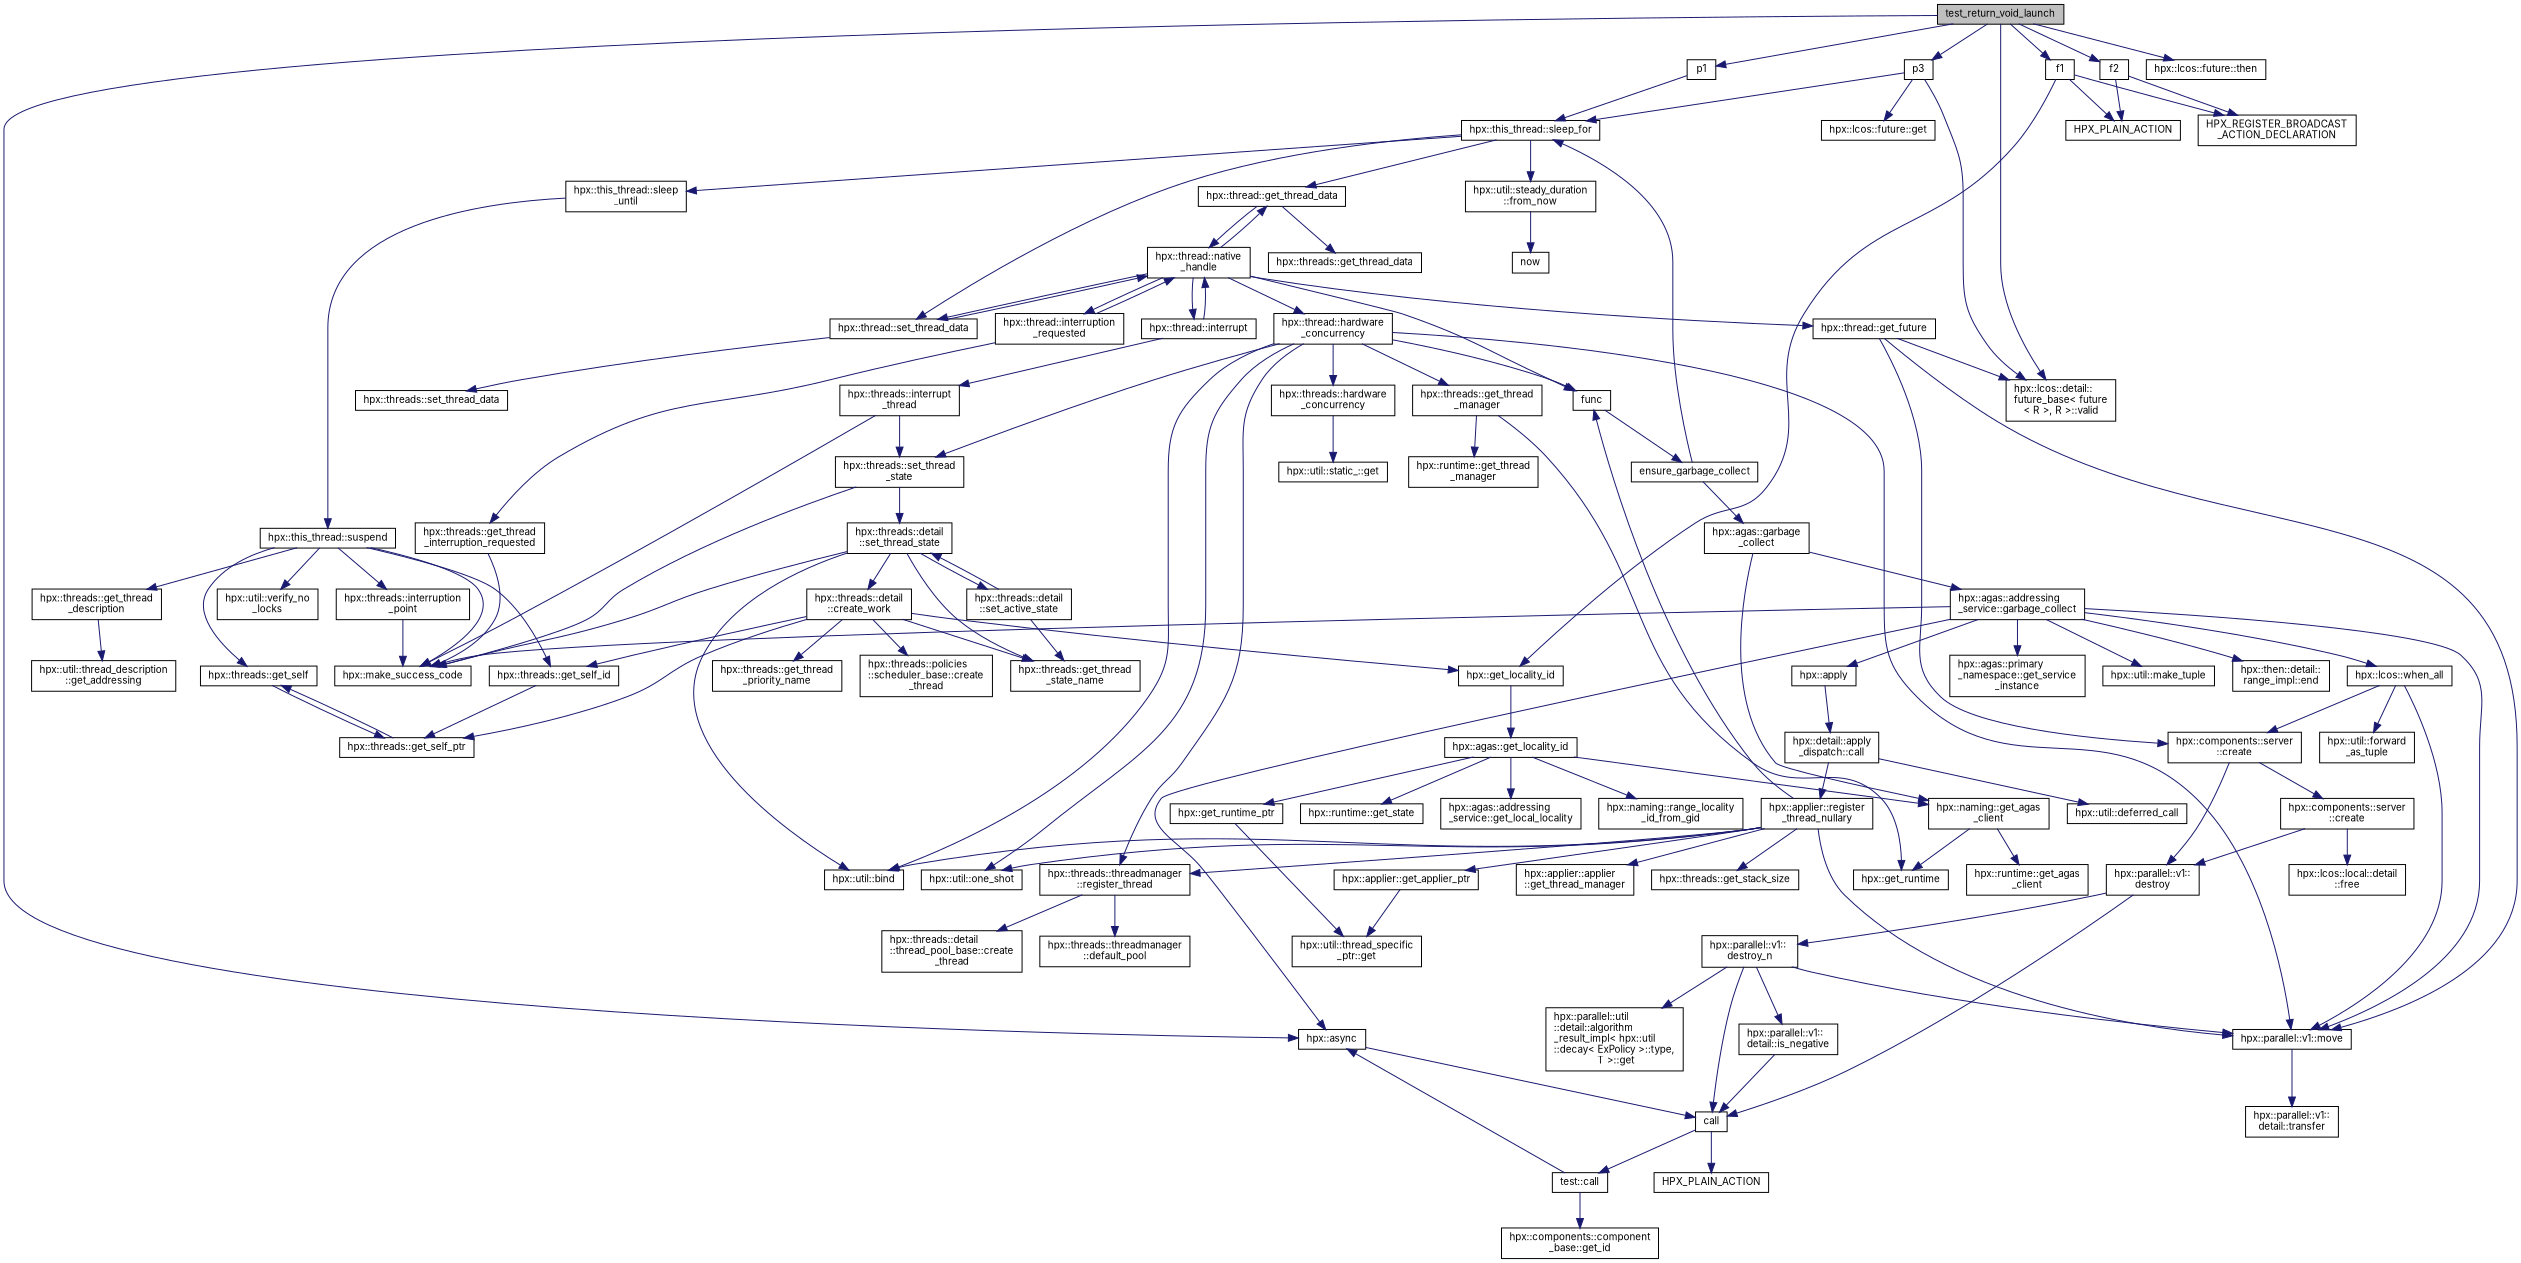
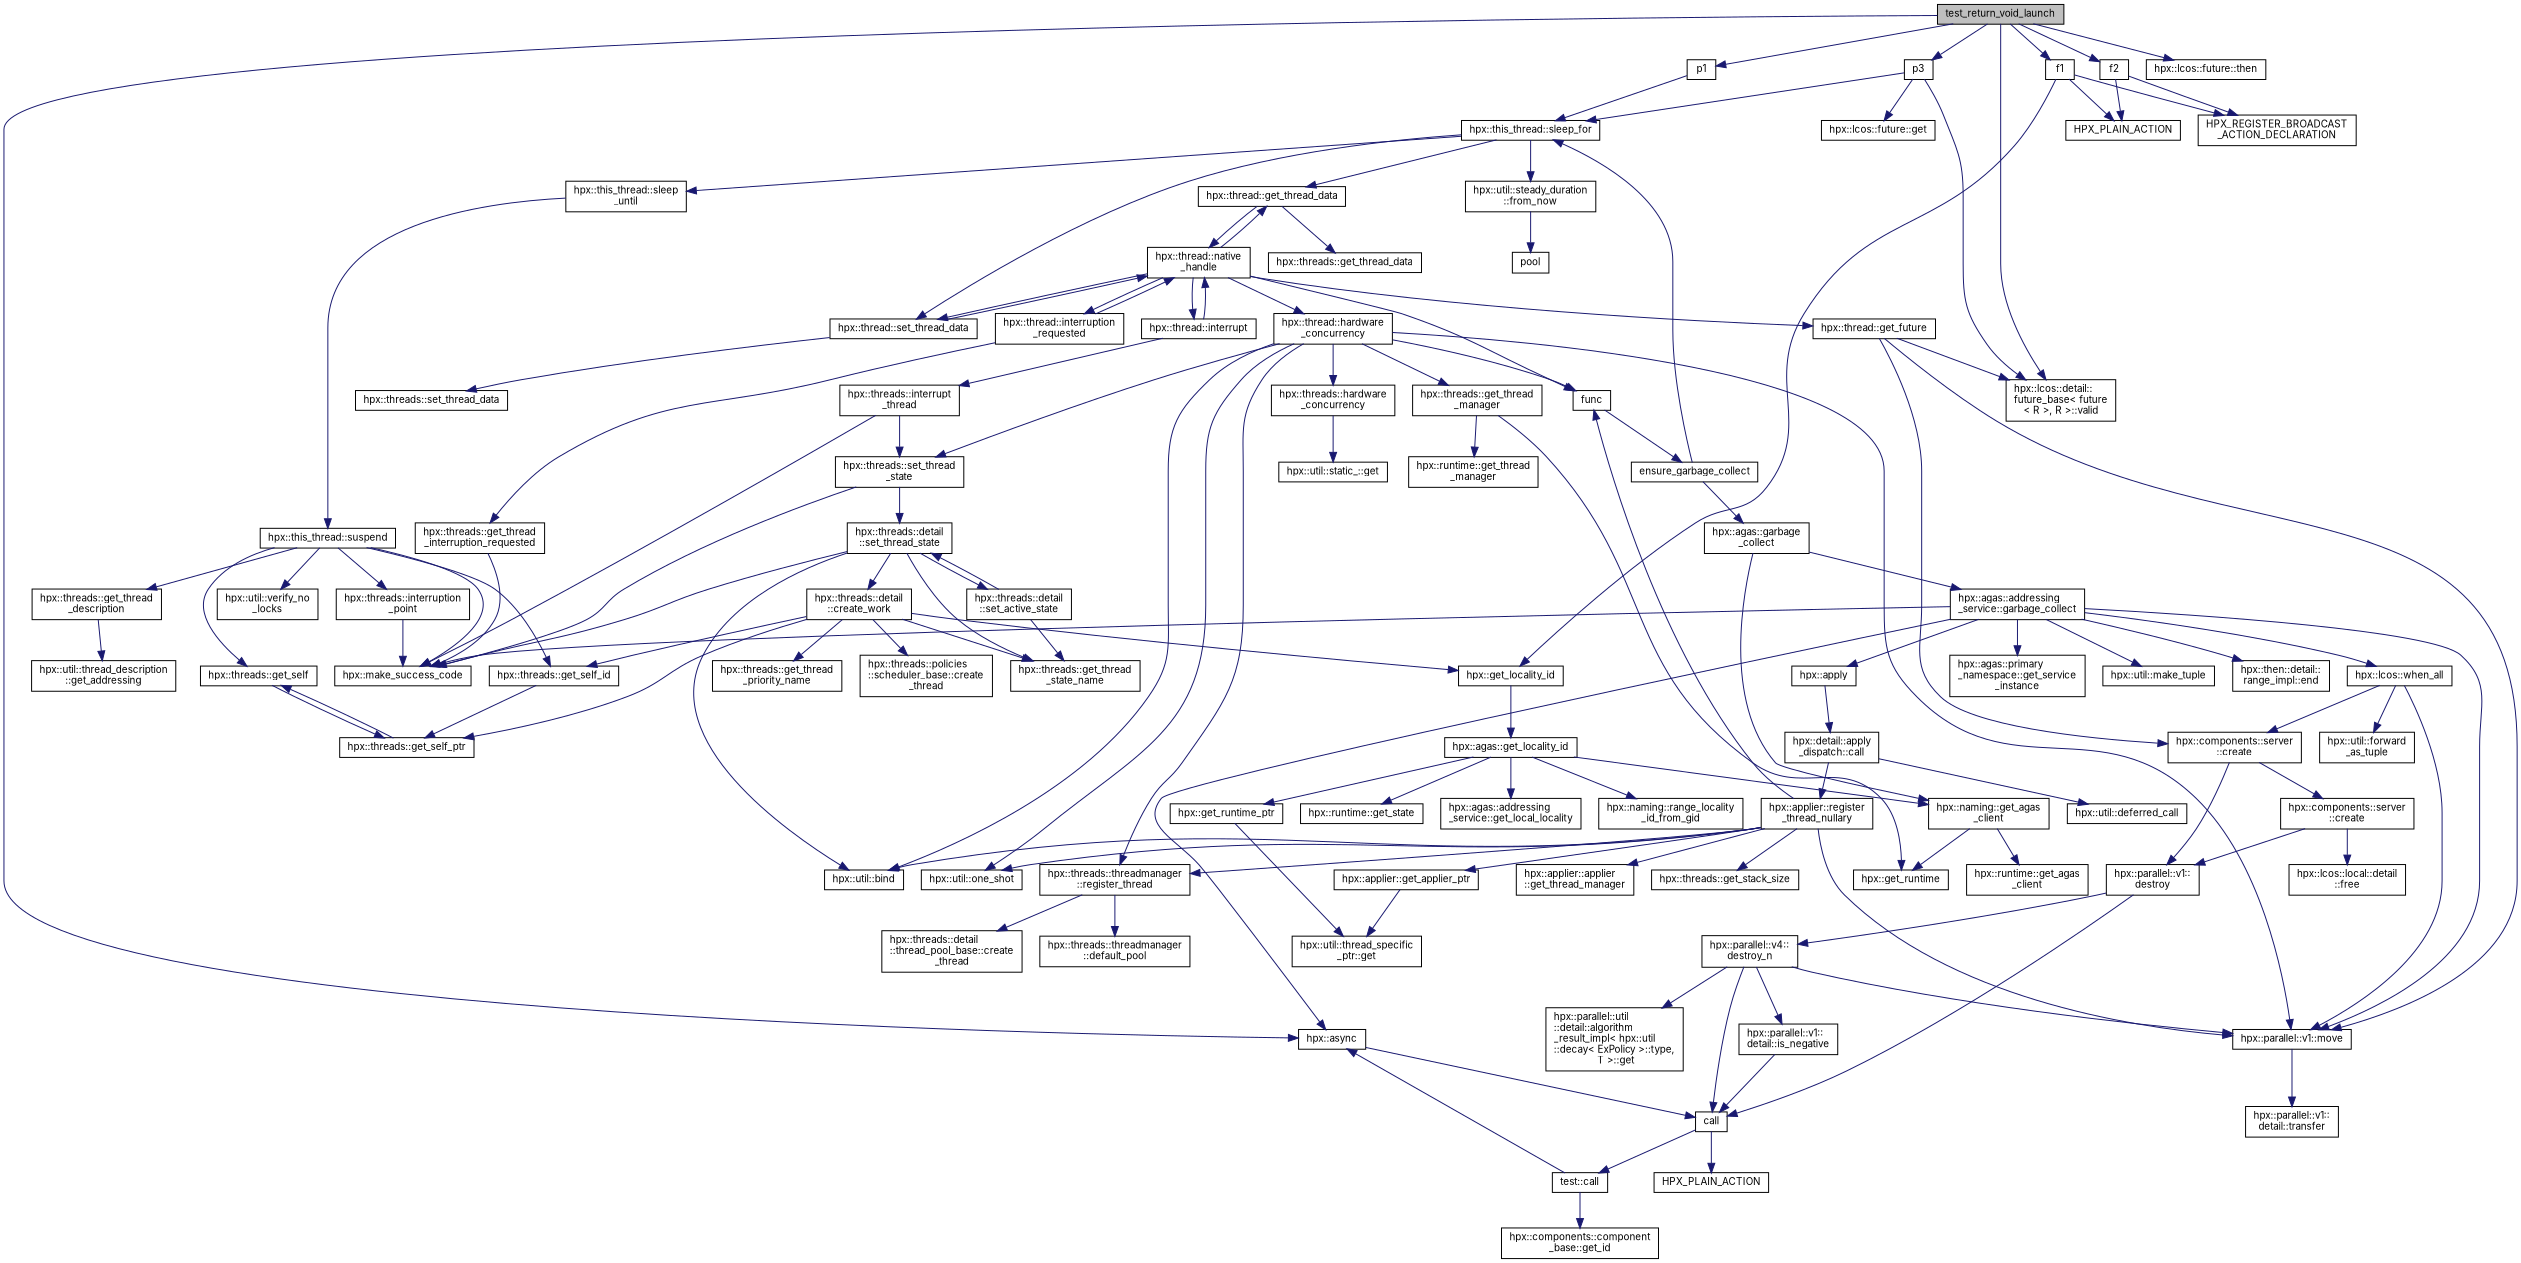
node "now": label "now" -> "pool"
node "hpx::parallel::v1:: destroy_n": label "hpx::parallel::v1:: destroy_n" -> "hpx::parallel::v4:: destroy_n"
